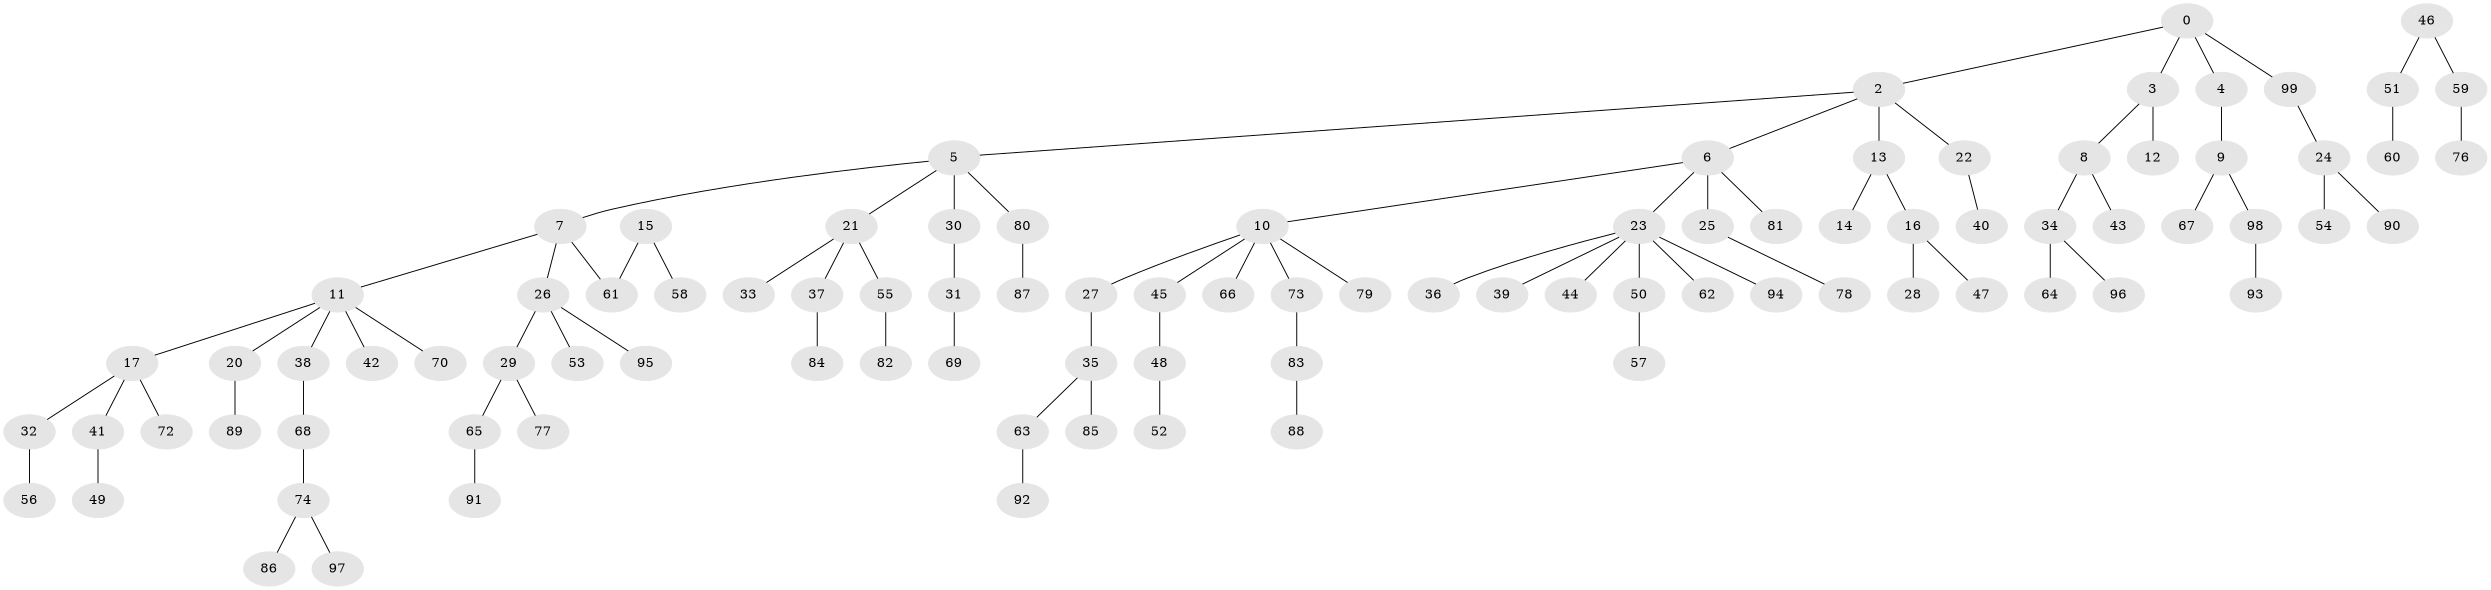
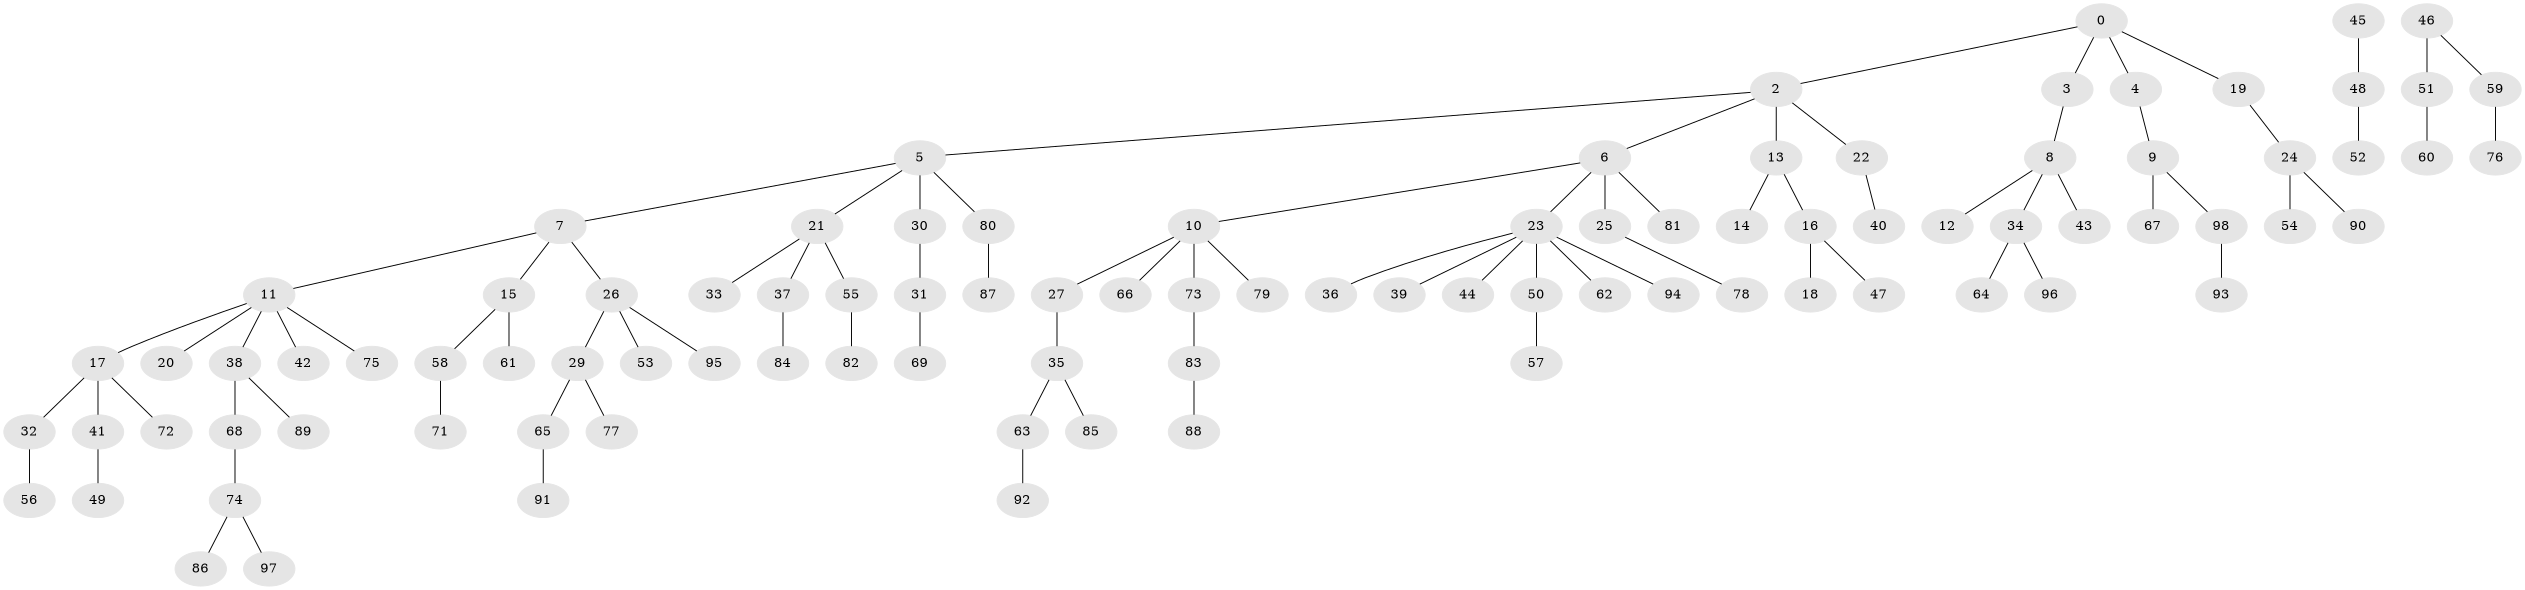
node "99": label "99" -> "19"
edge "3" -- "12": now "8" -- "12"
edge "7" -- "61": now "7" -- "15"
edge "10" -- "45": removed
node "28": label "28" -> "18"
node "70": label "70" -> "75"
edge "20" -- "89": now "38" -- "89"
node "71": added
